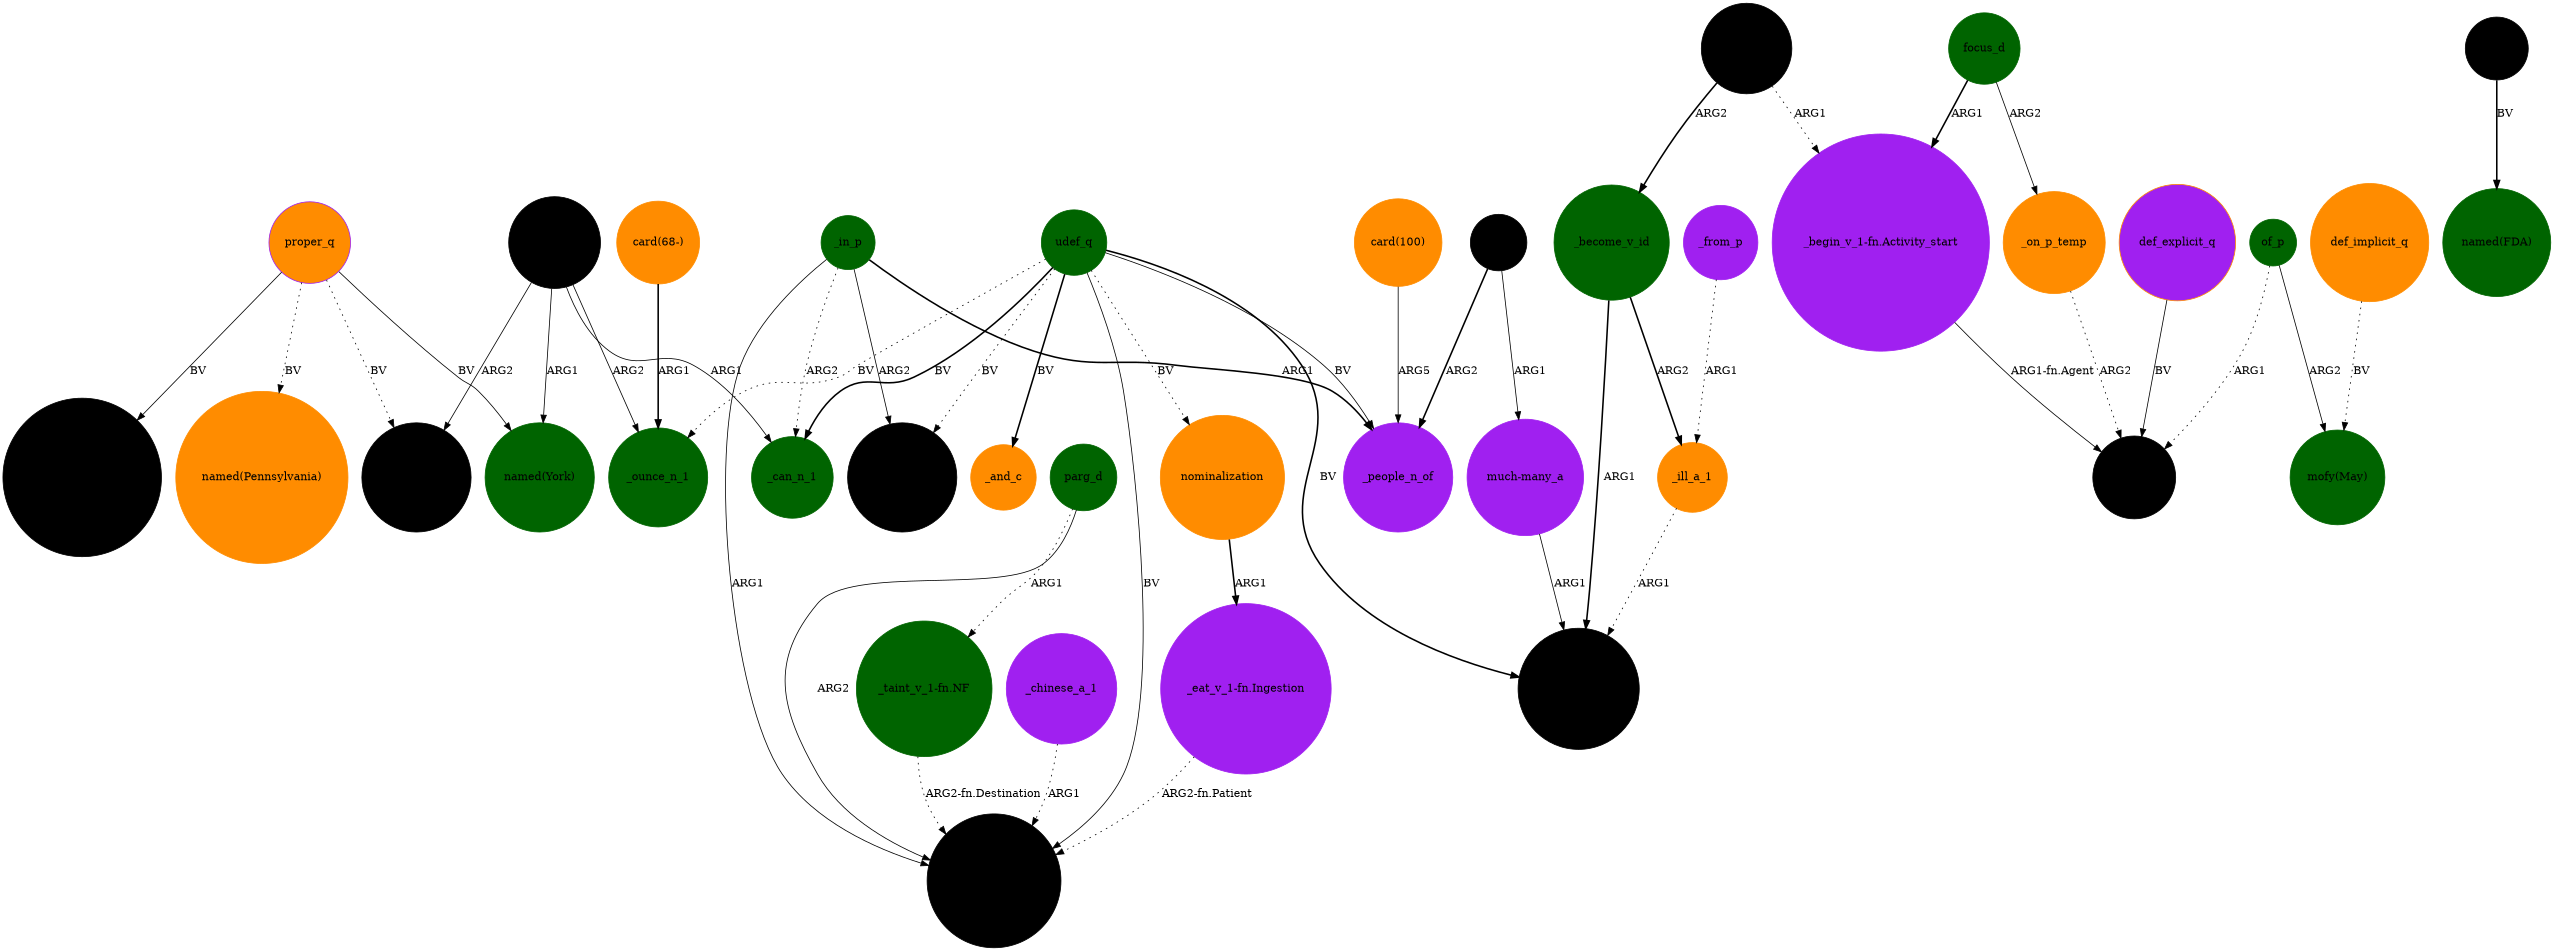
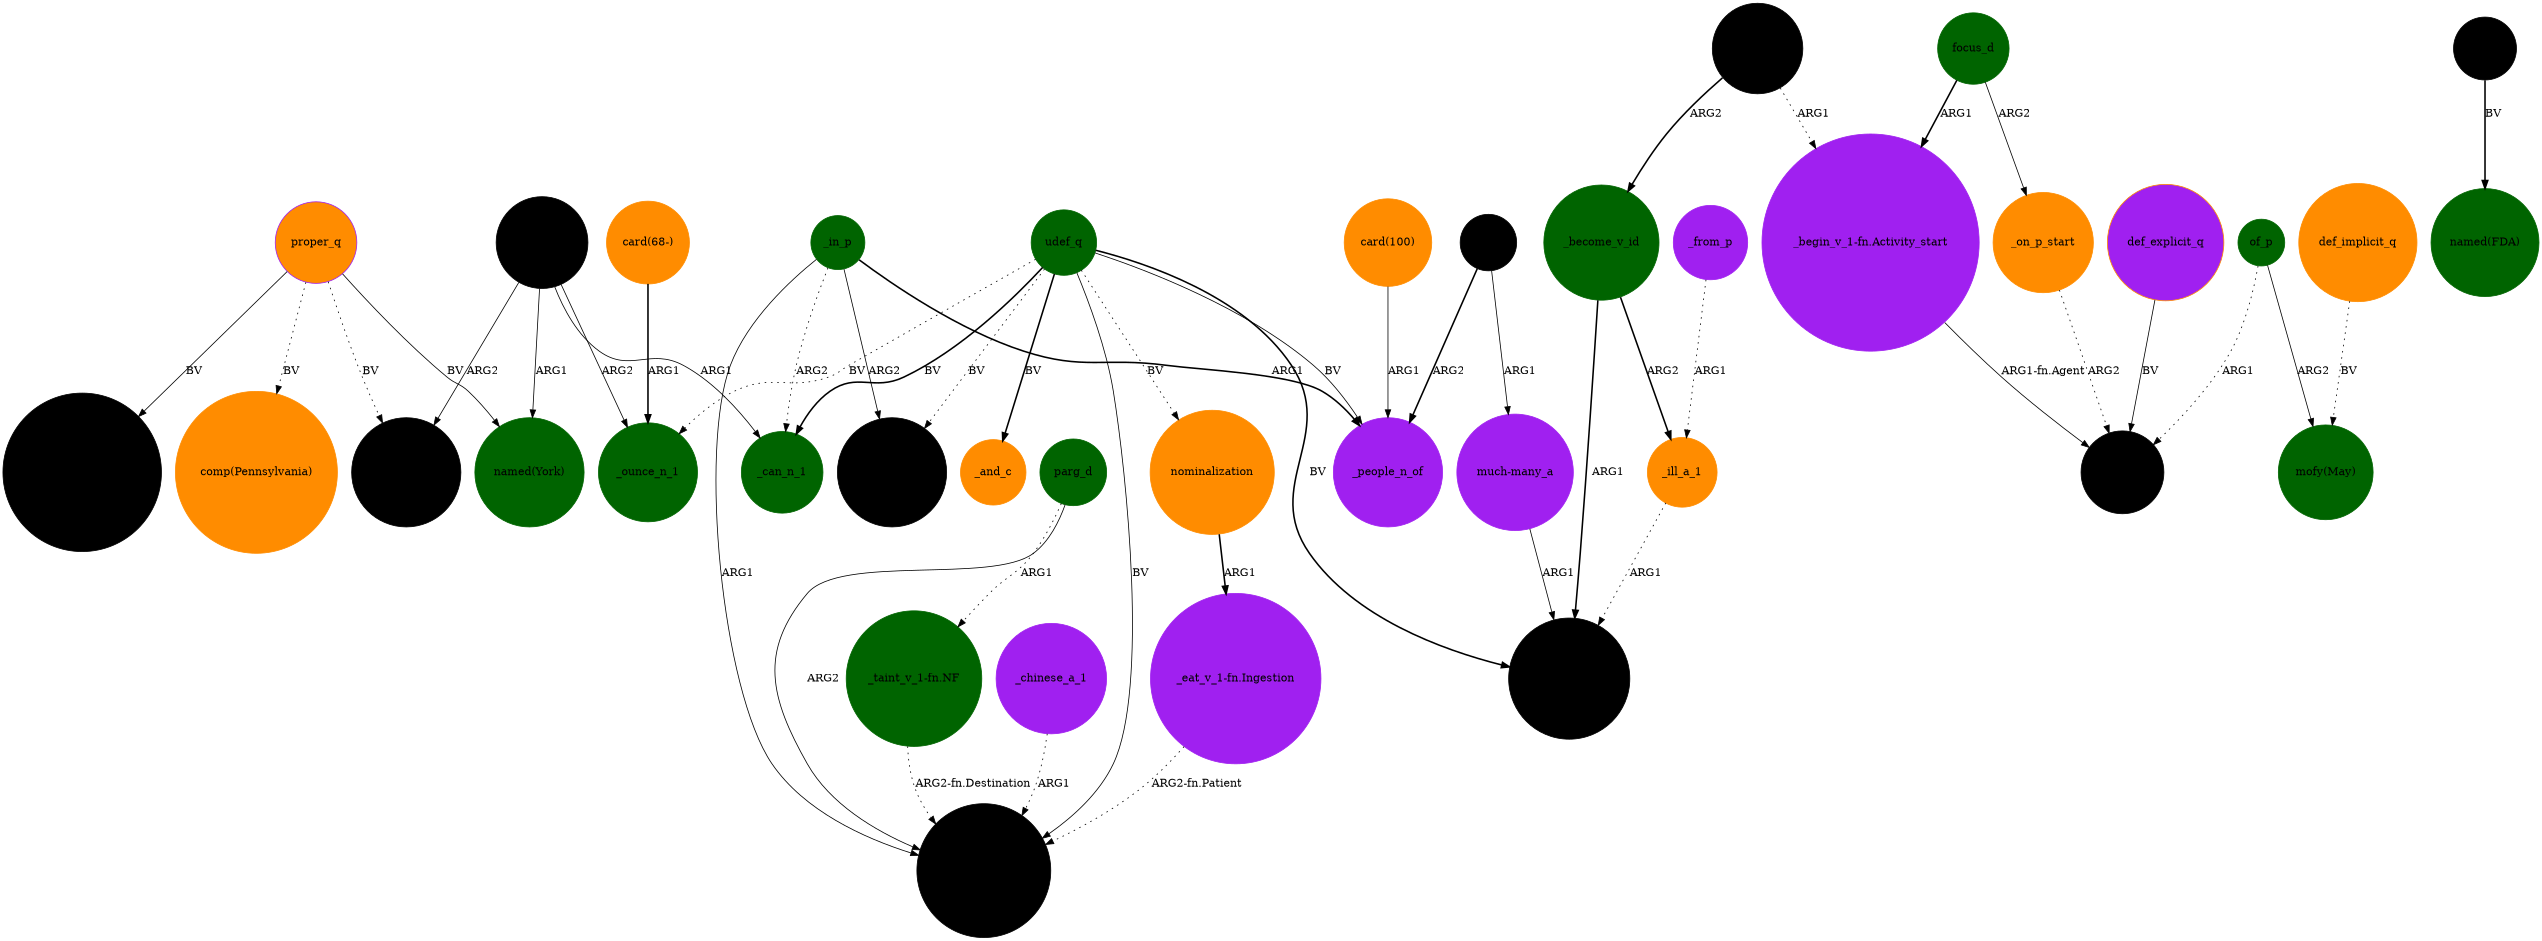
node "_on_p_temp": label "_on_p_temp" -> "_on_p_start"
edge "card(100)" -> "_people_n_of": label "ARG5" -> "ARG1"
node "named(Pennsylvania)": label "named(Pennsylvania)" -> "comp(Pennsylvania)"
